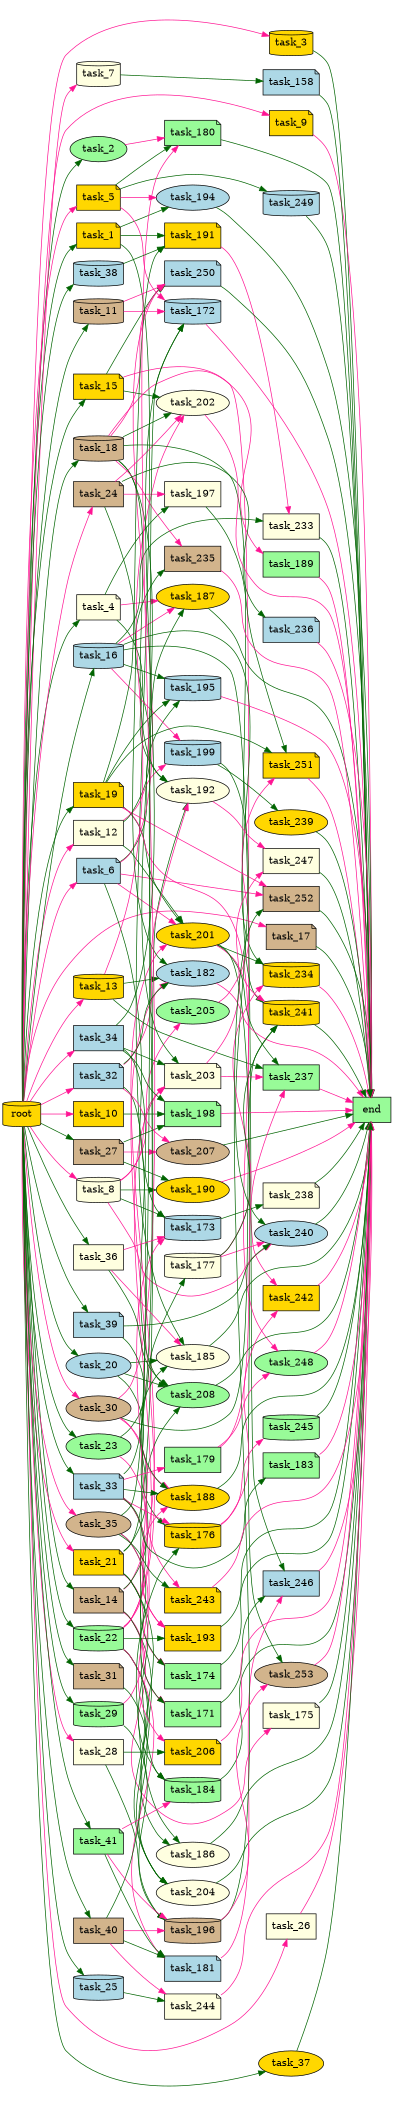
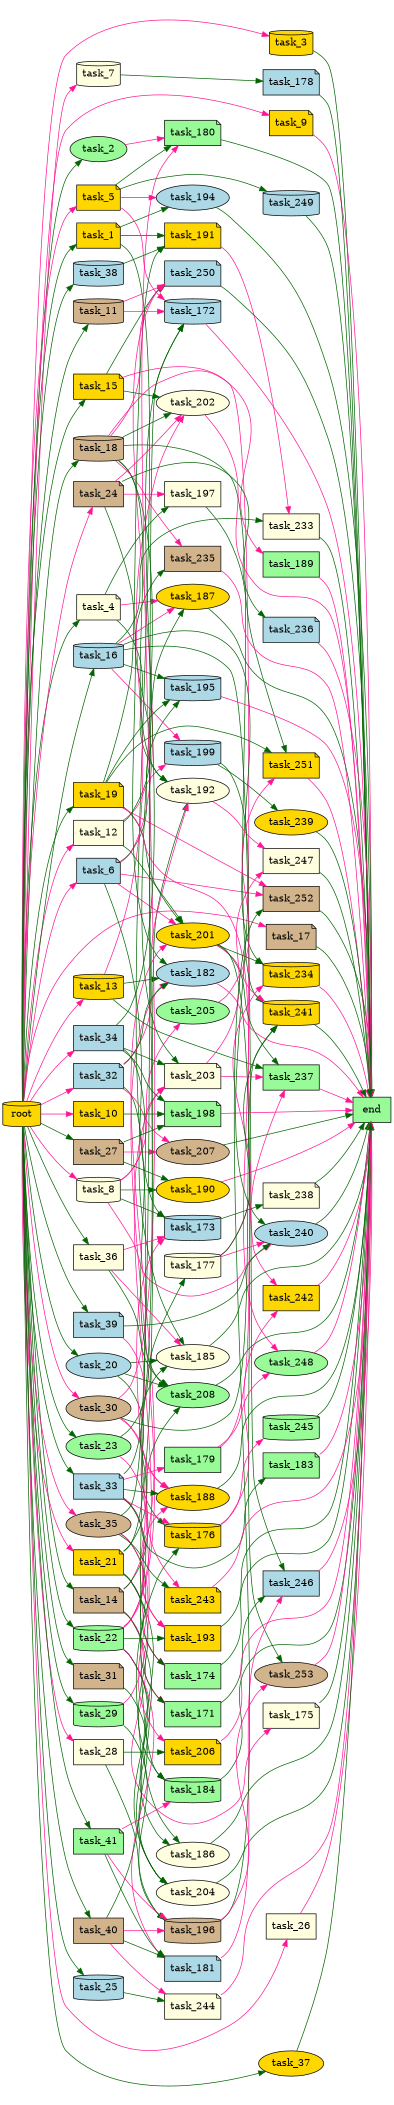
node "task_158": label "task_158" -> "task_178"
edge "task_39" -> "task_188": color darkgreen -> deeppink
